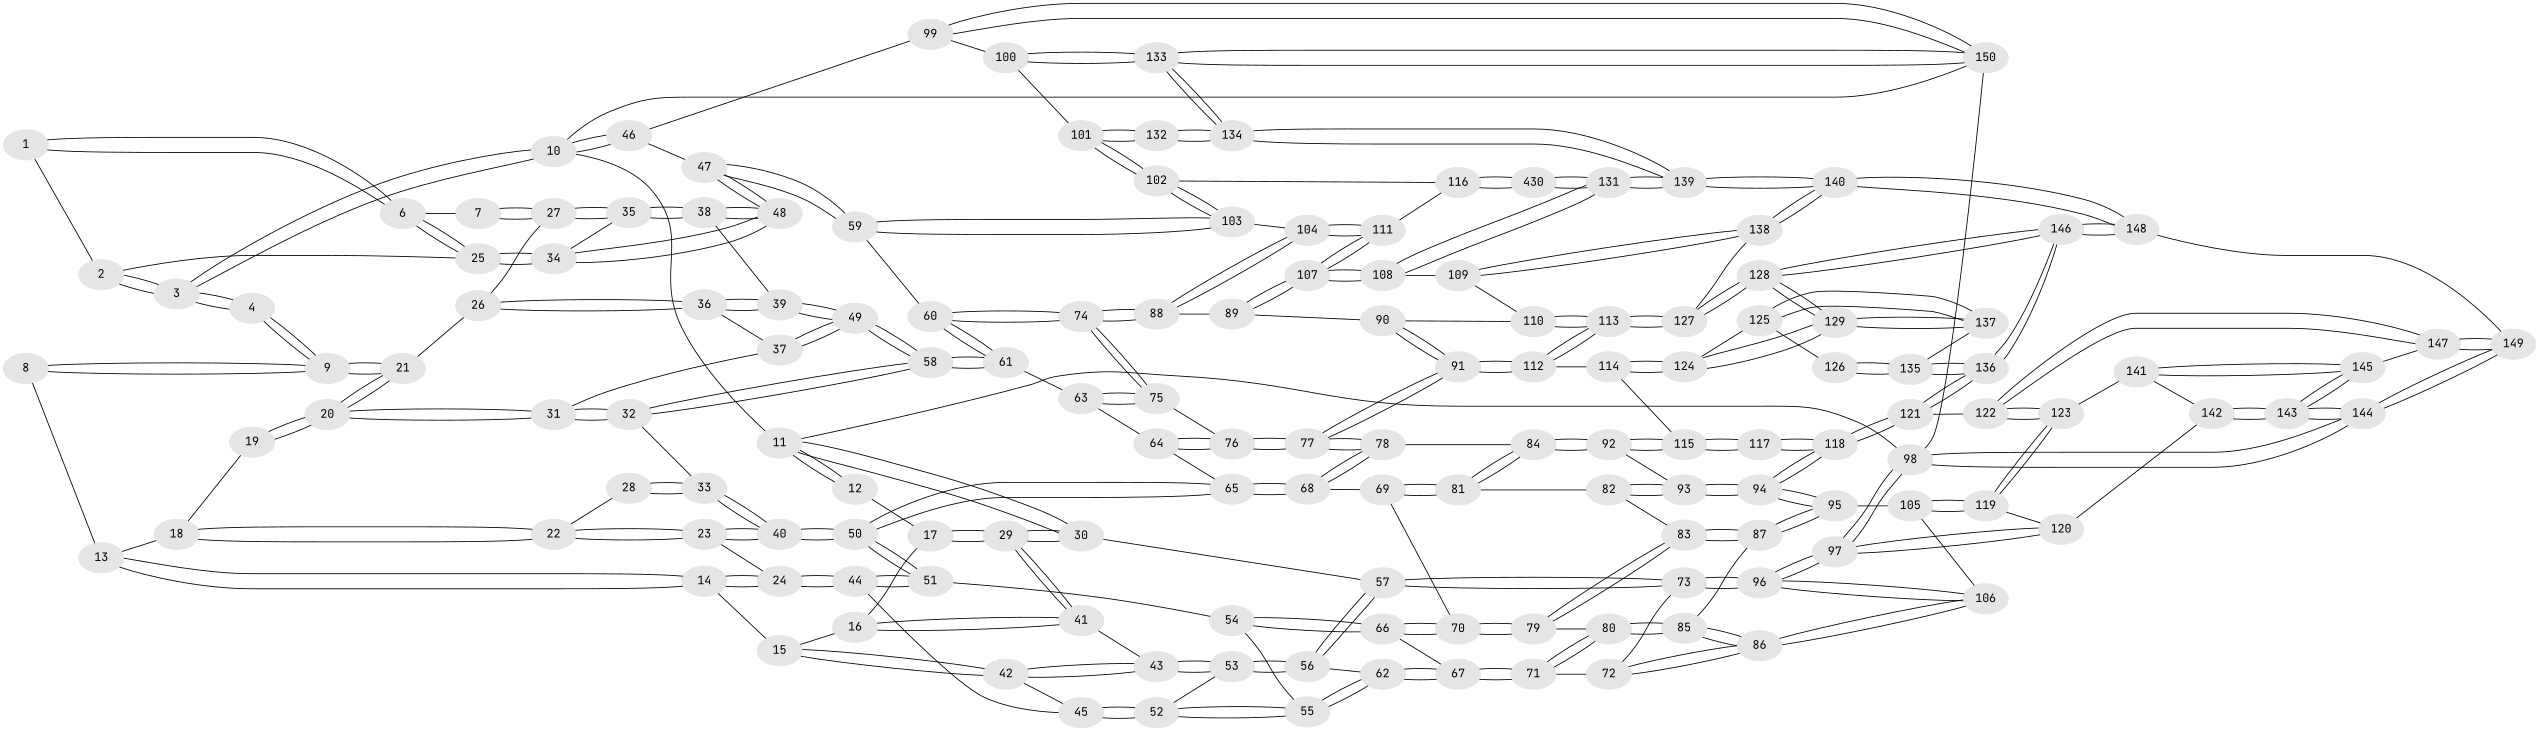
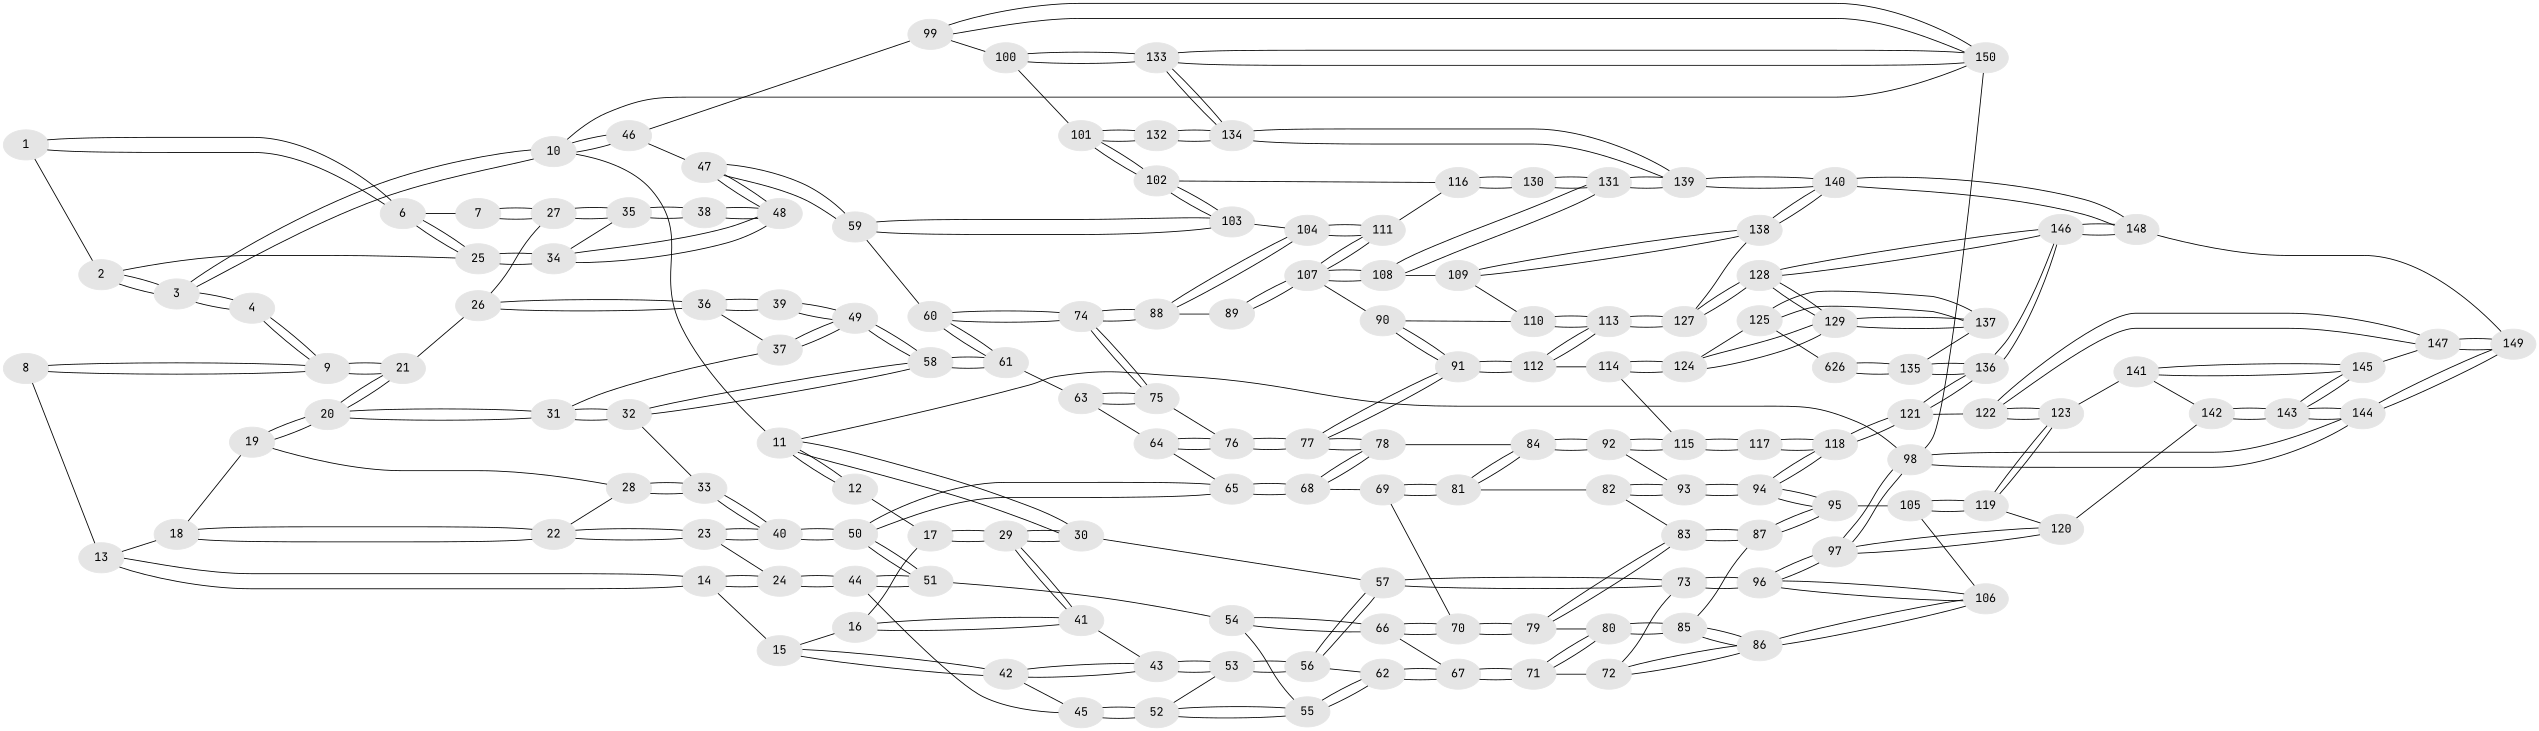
node "430": label "430" -> "130"
edge "38" -- "39": removed
edge "89" -- "90": now "107" -- "90"
node "126": label "126" -> "626"
edge "19" -- "28": added
